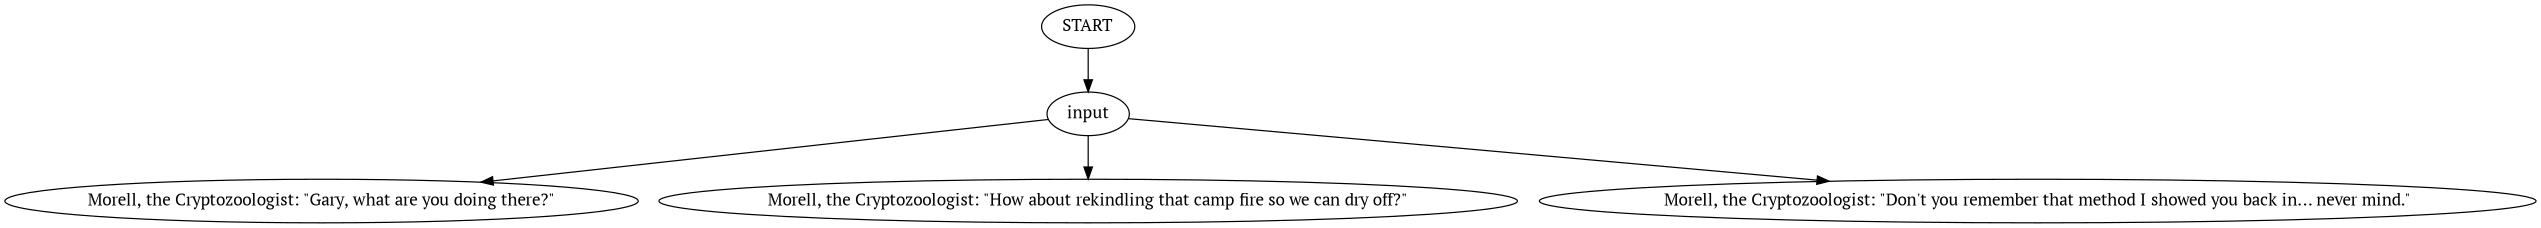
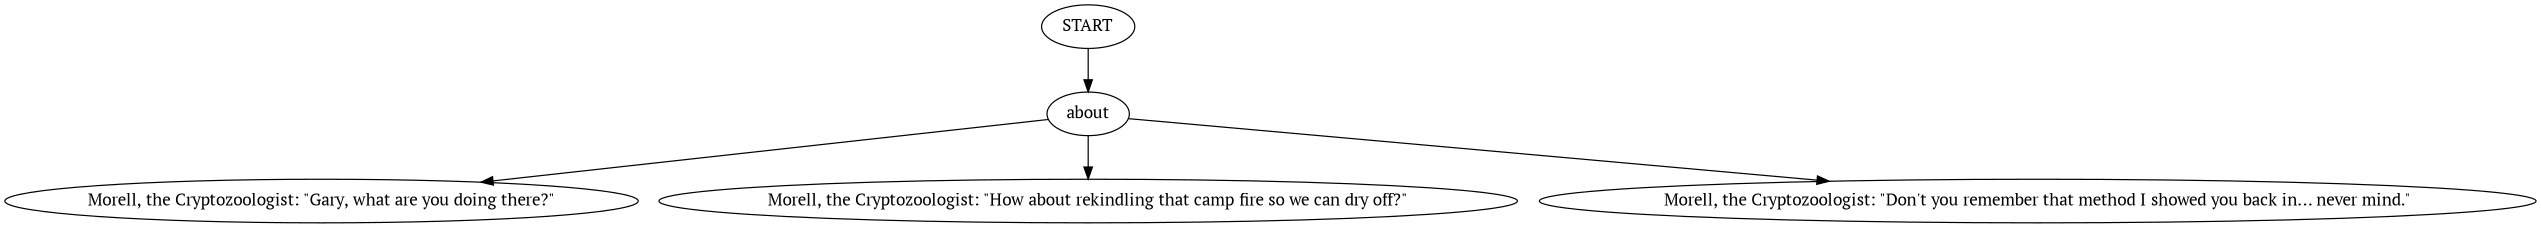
node "input": label "input" -> "about"
